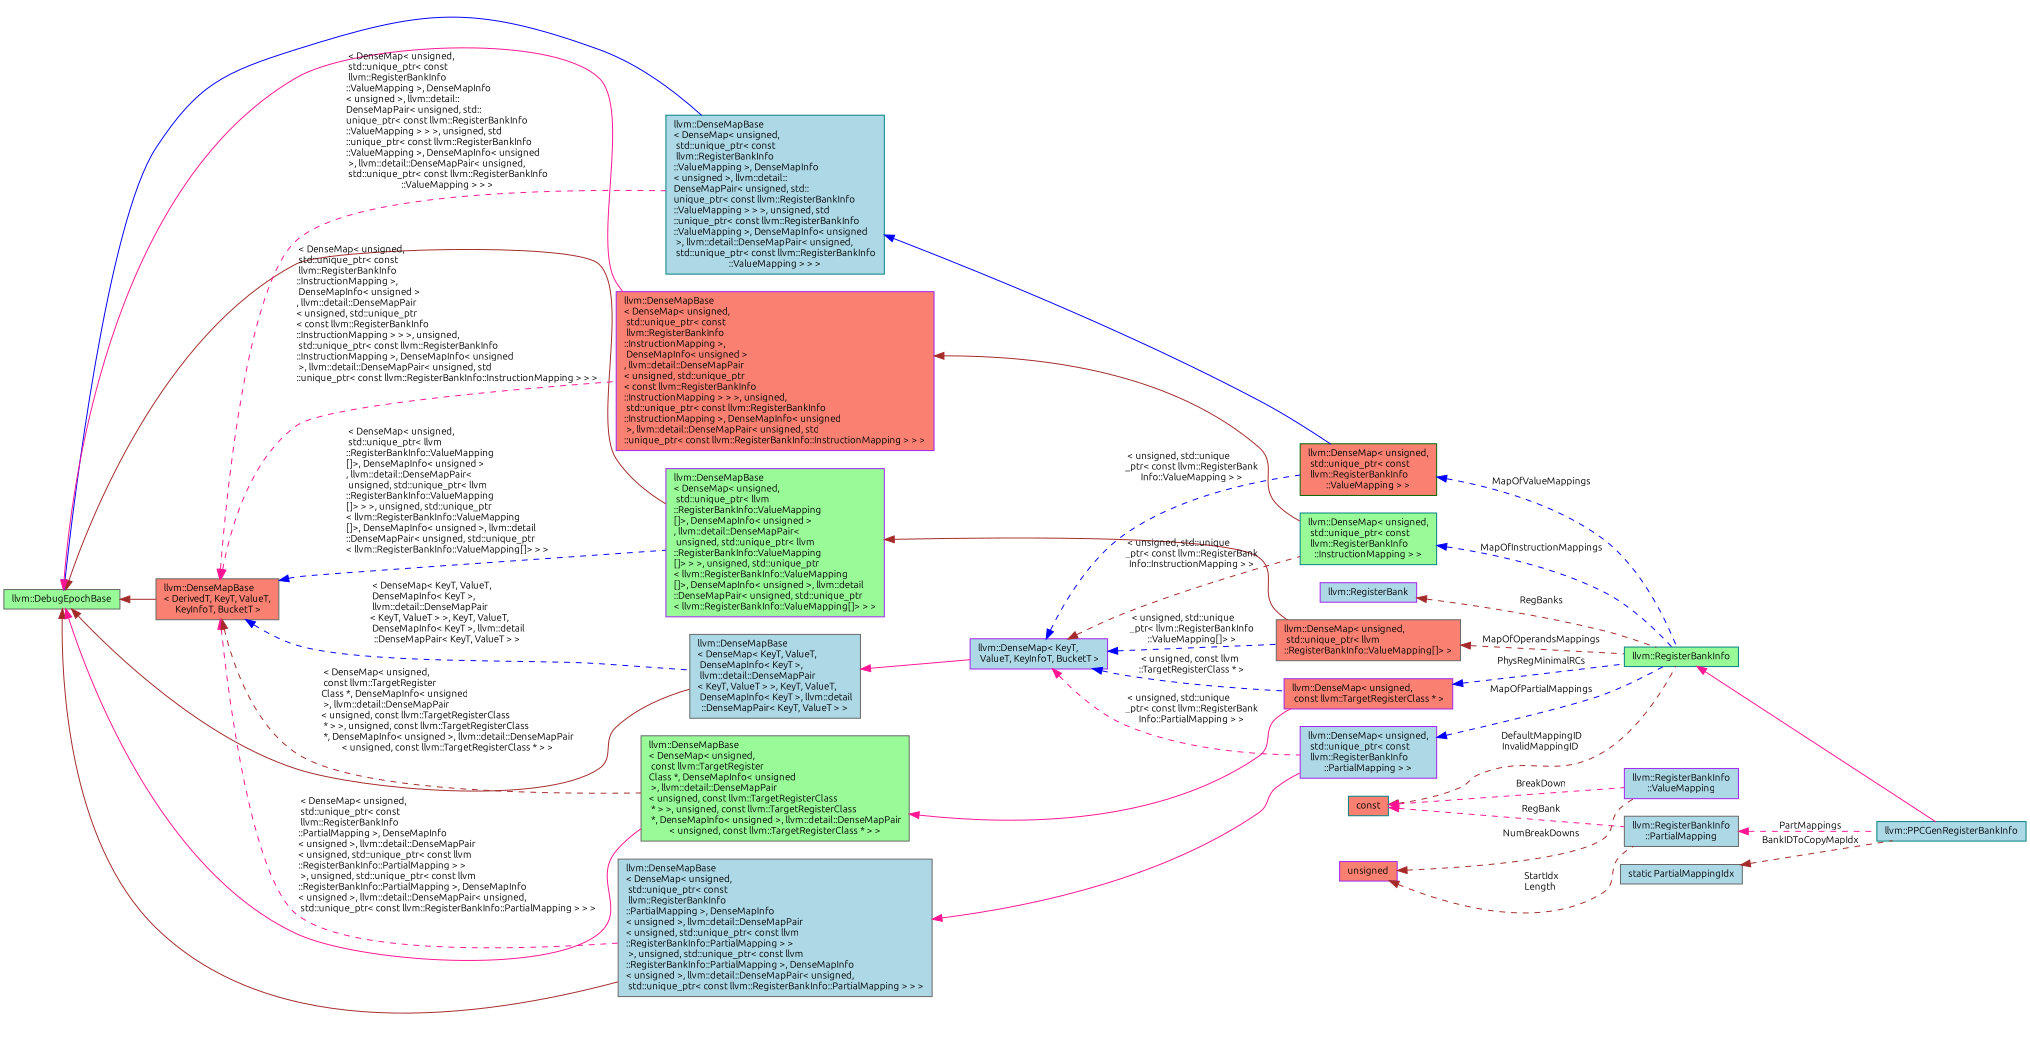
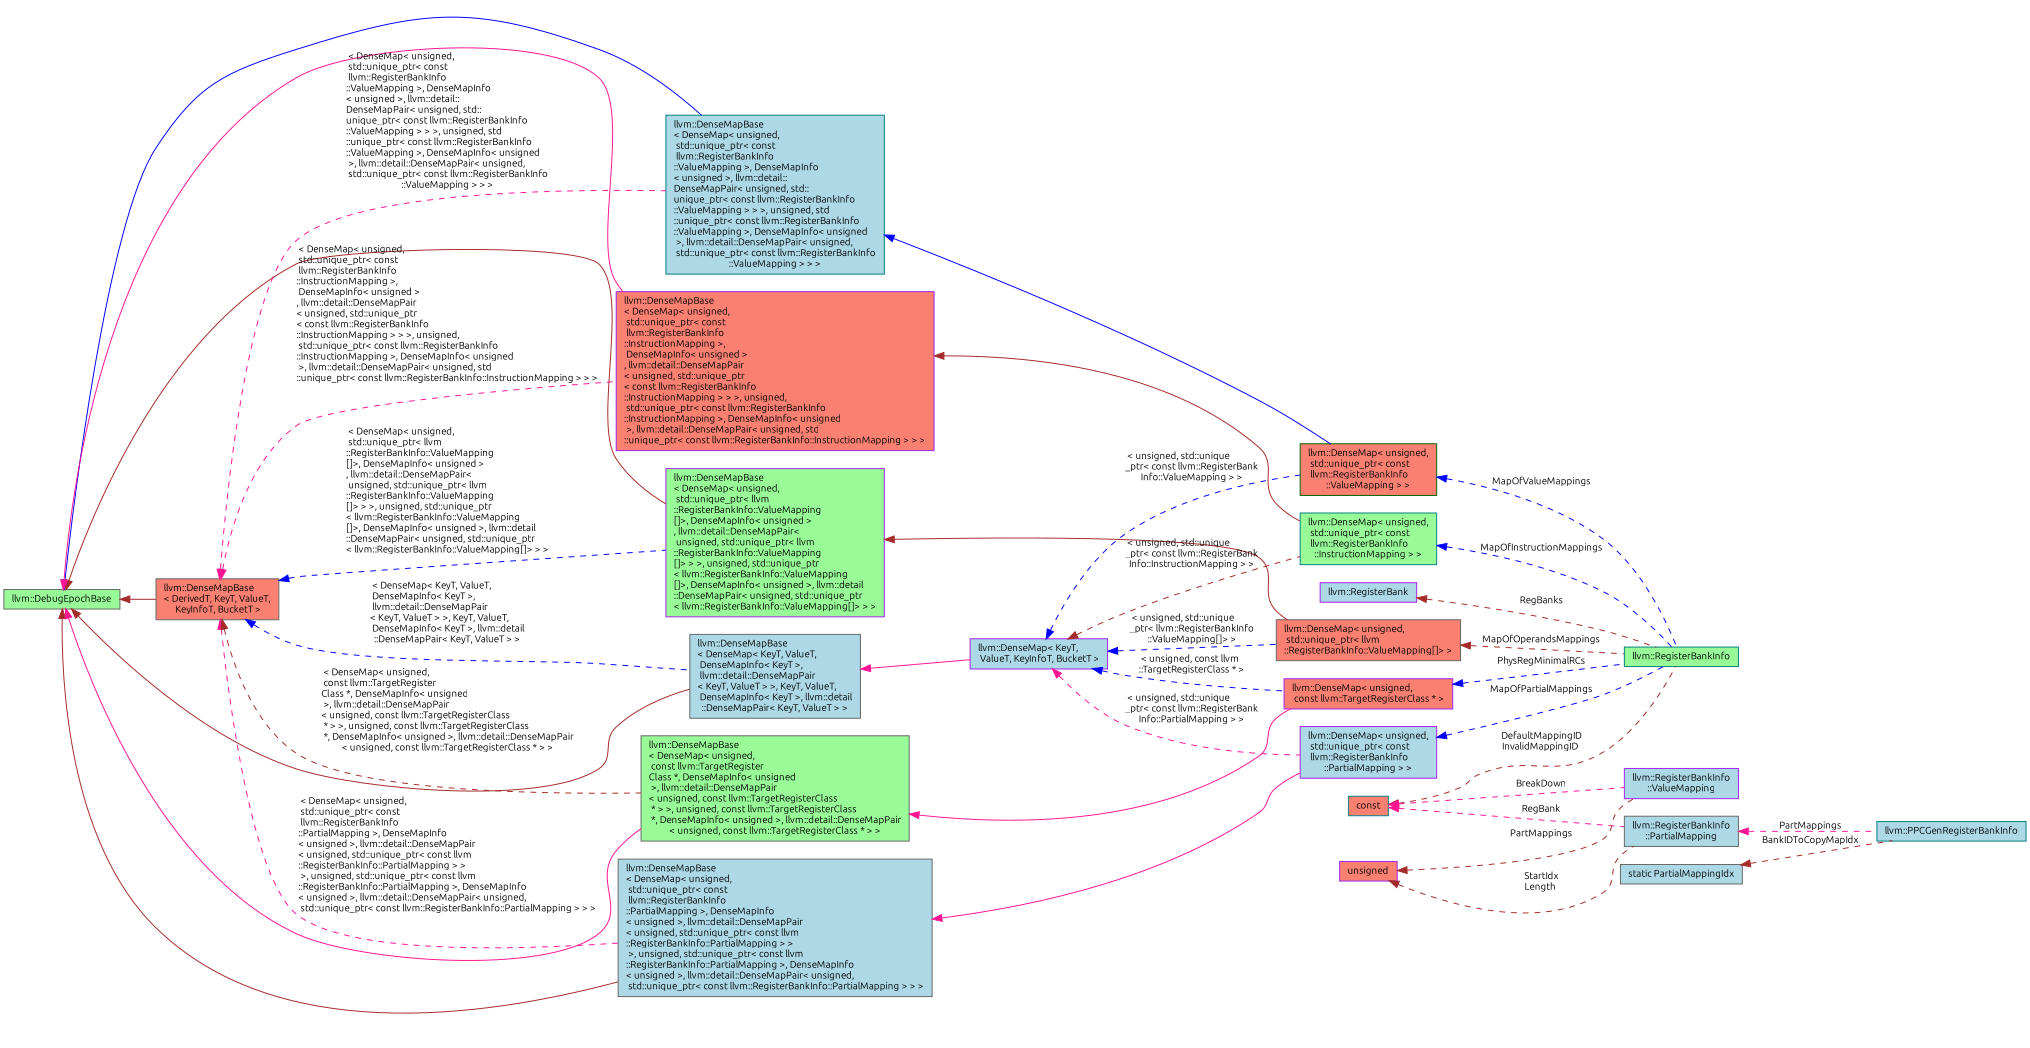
edge "llvm::PPCGenRegisterBankInfo" -> "llvm::RegisterBankInfo": removed
edge "llvm::RegisterBankInfo ::ValueMapping" -> "unsigned": label " NumBreakDowns" -> " PartMappings"
